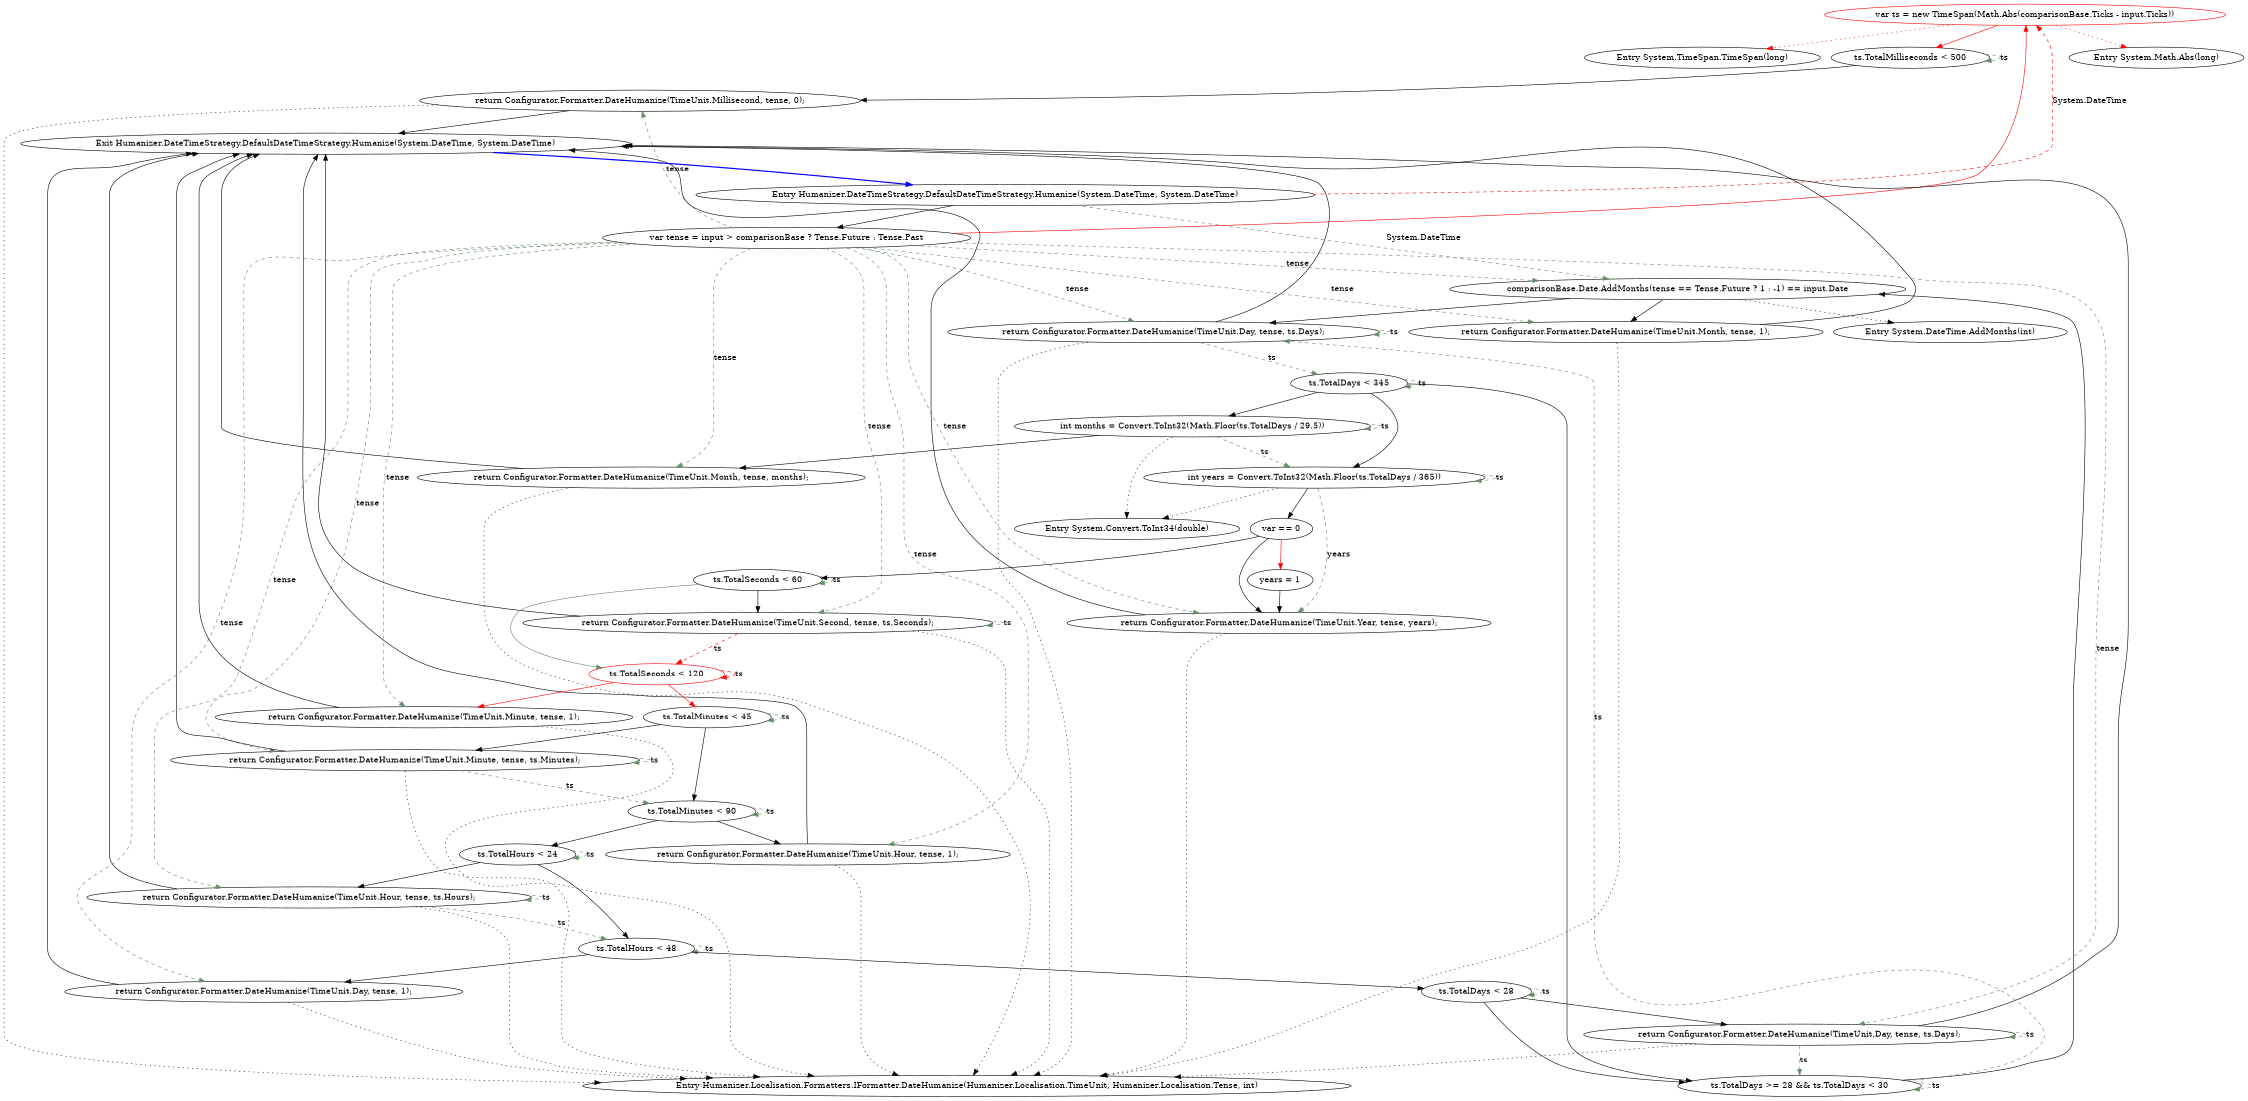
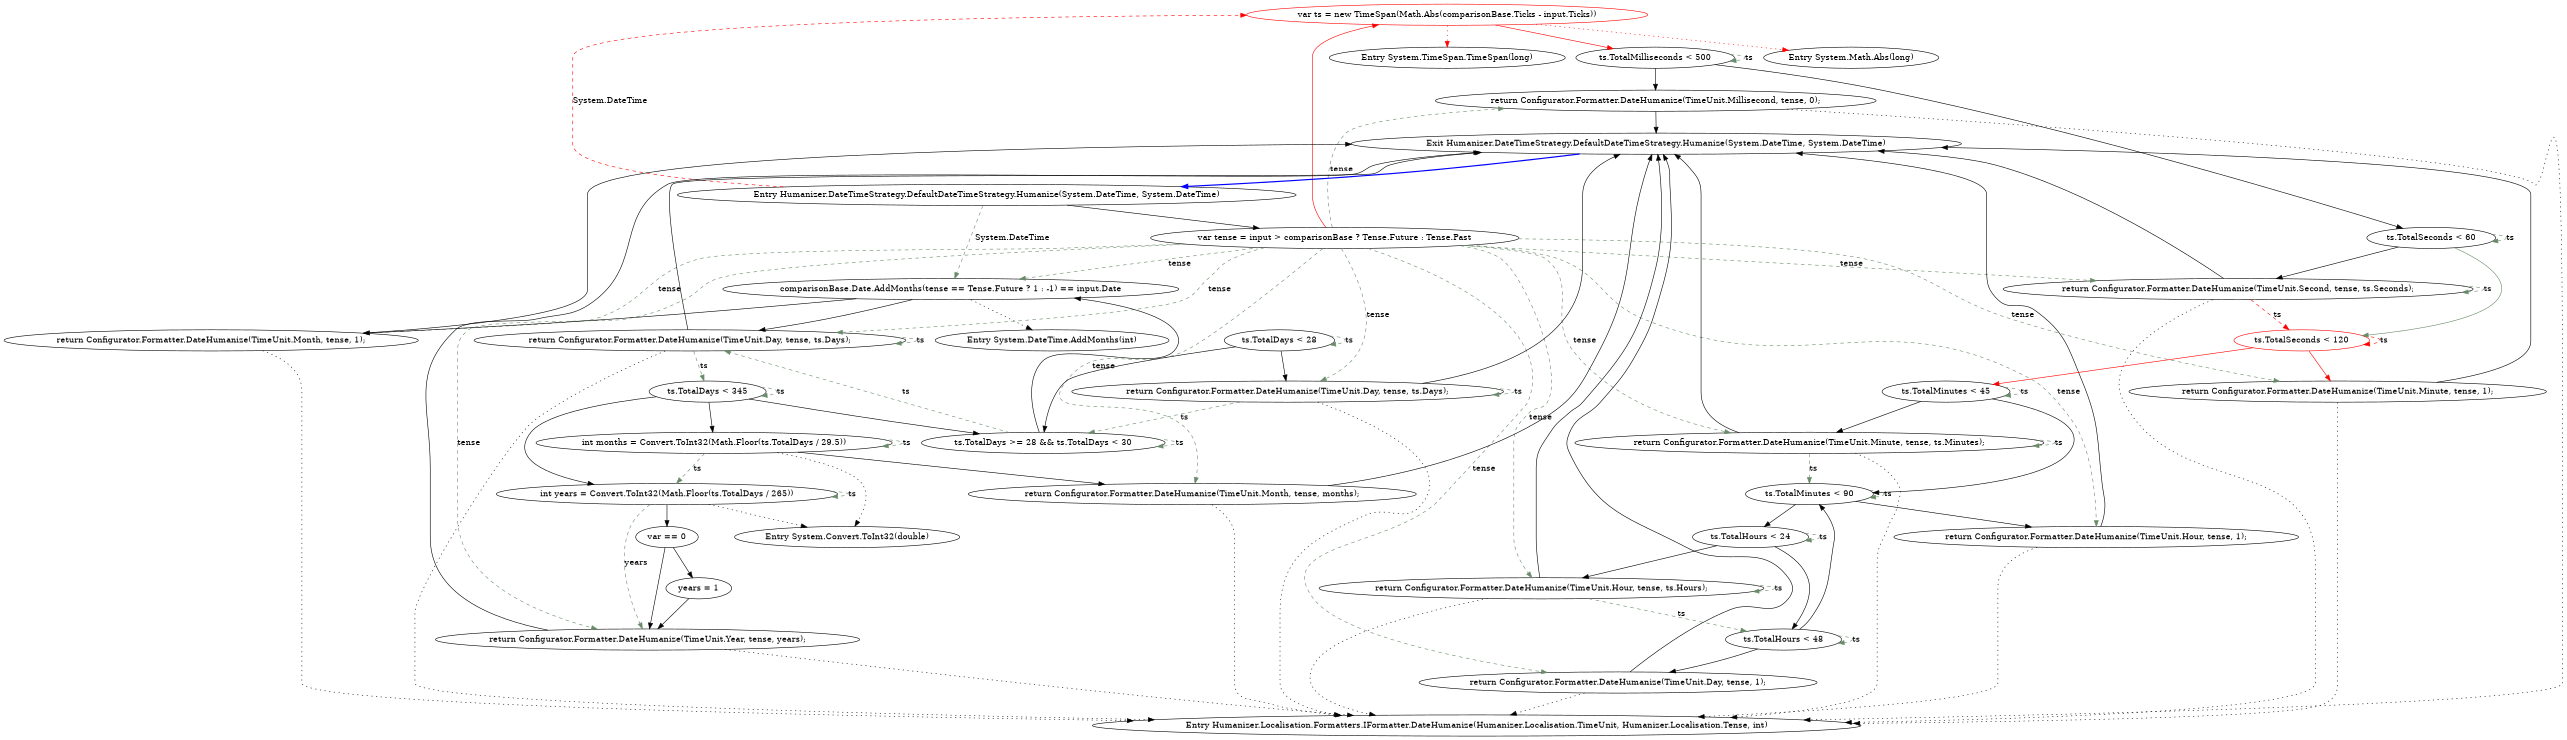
node "int years = Convert.ToInt32(Math.Floor(ts.TotalDays / 365))": label "int years = Convert.ToInt32(Math.Floor(ts.TotalDays / 365))" -> "int years = Convert.ToInt32(Math.Floor(ts.TotalDays / 265))"
node "Entry System.Convert.ToInt34(double)": label "Entry System.Convert.ToInt34(double)" -> "Entry System.Convert.ToInt32(double)"
edge "var == 0" -> "years = 1": color red -> black
edge "var == 0" -> "ts.TotalSeconds < 60": now "ts.TotalMilliseconds < 500" -> "ts.TotalSeconds < 60"
edge "ts.TotalHours < 48" -> "ts.TotalDays < 28": now "ts.TotalHours < 48" -> "ts.TotalMinutes < 90"
